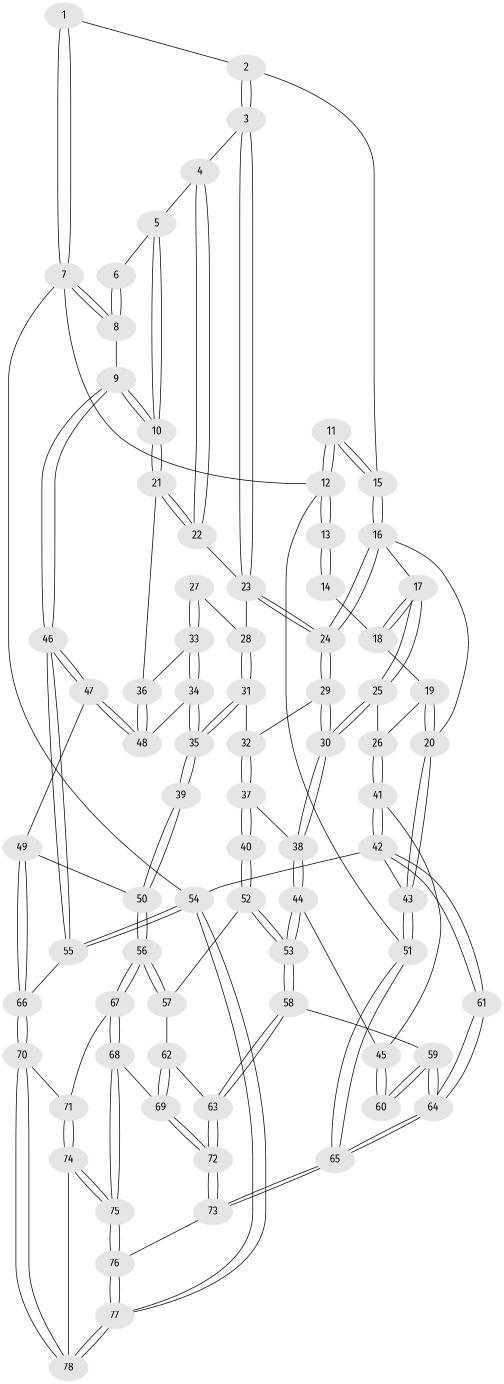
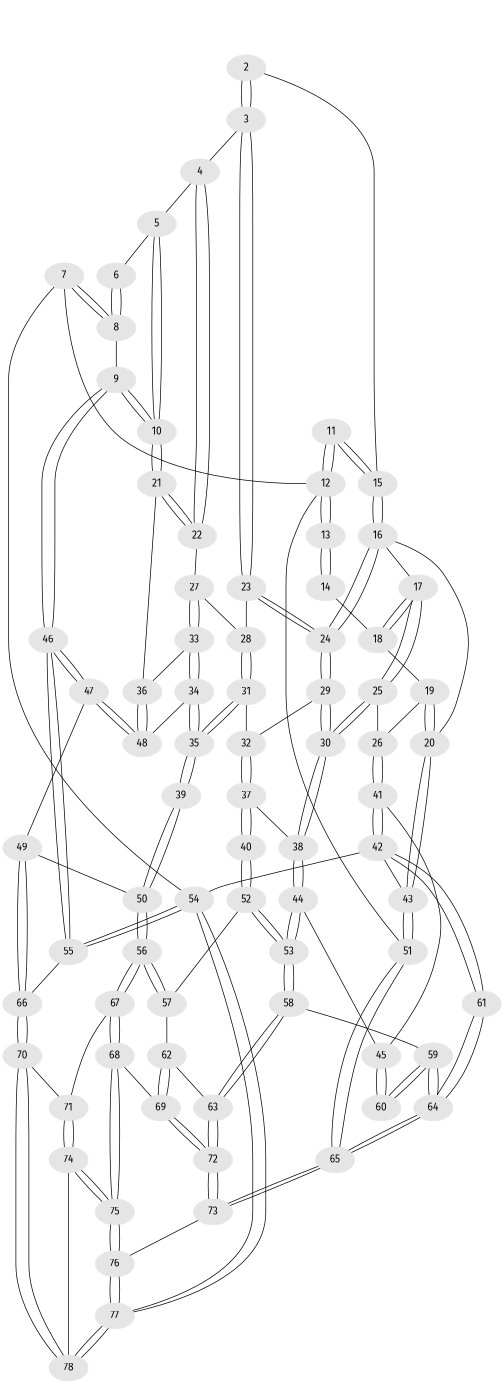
node "1": removed
edge "22" -- "23": now "22" -- "27"
